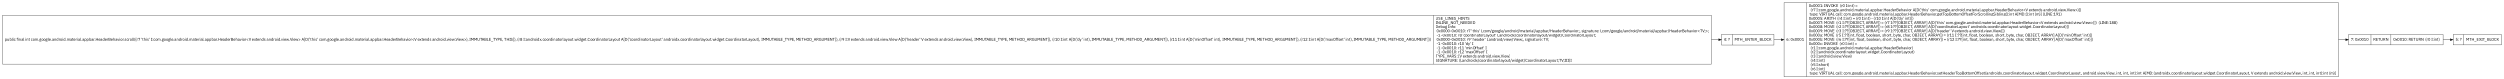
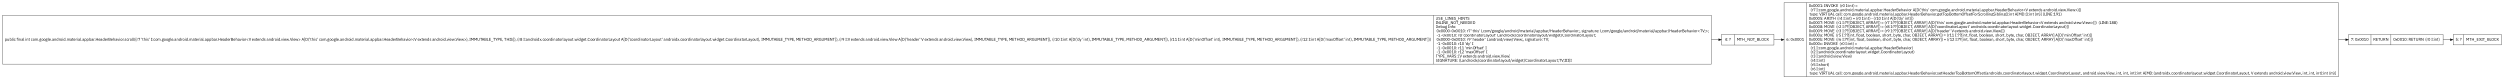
node "4: ?": text "MTH_ENTER_BLOCK" -> "MTH_NOT_BLOCK"
